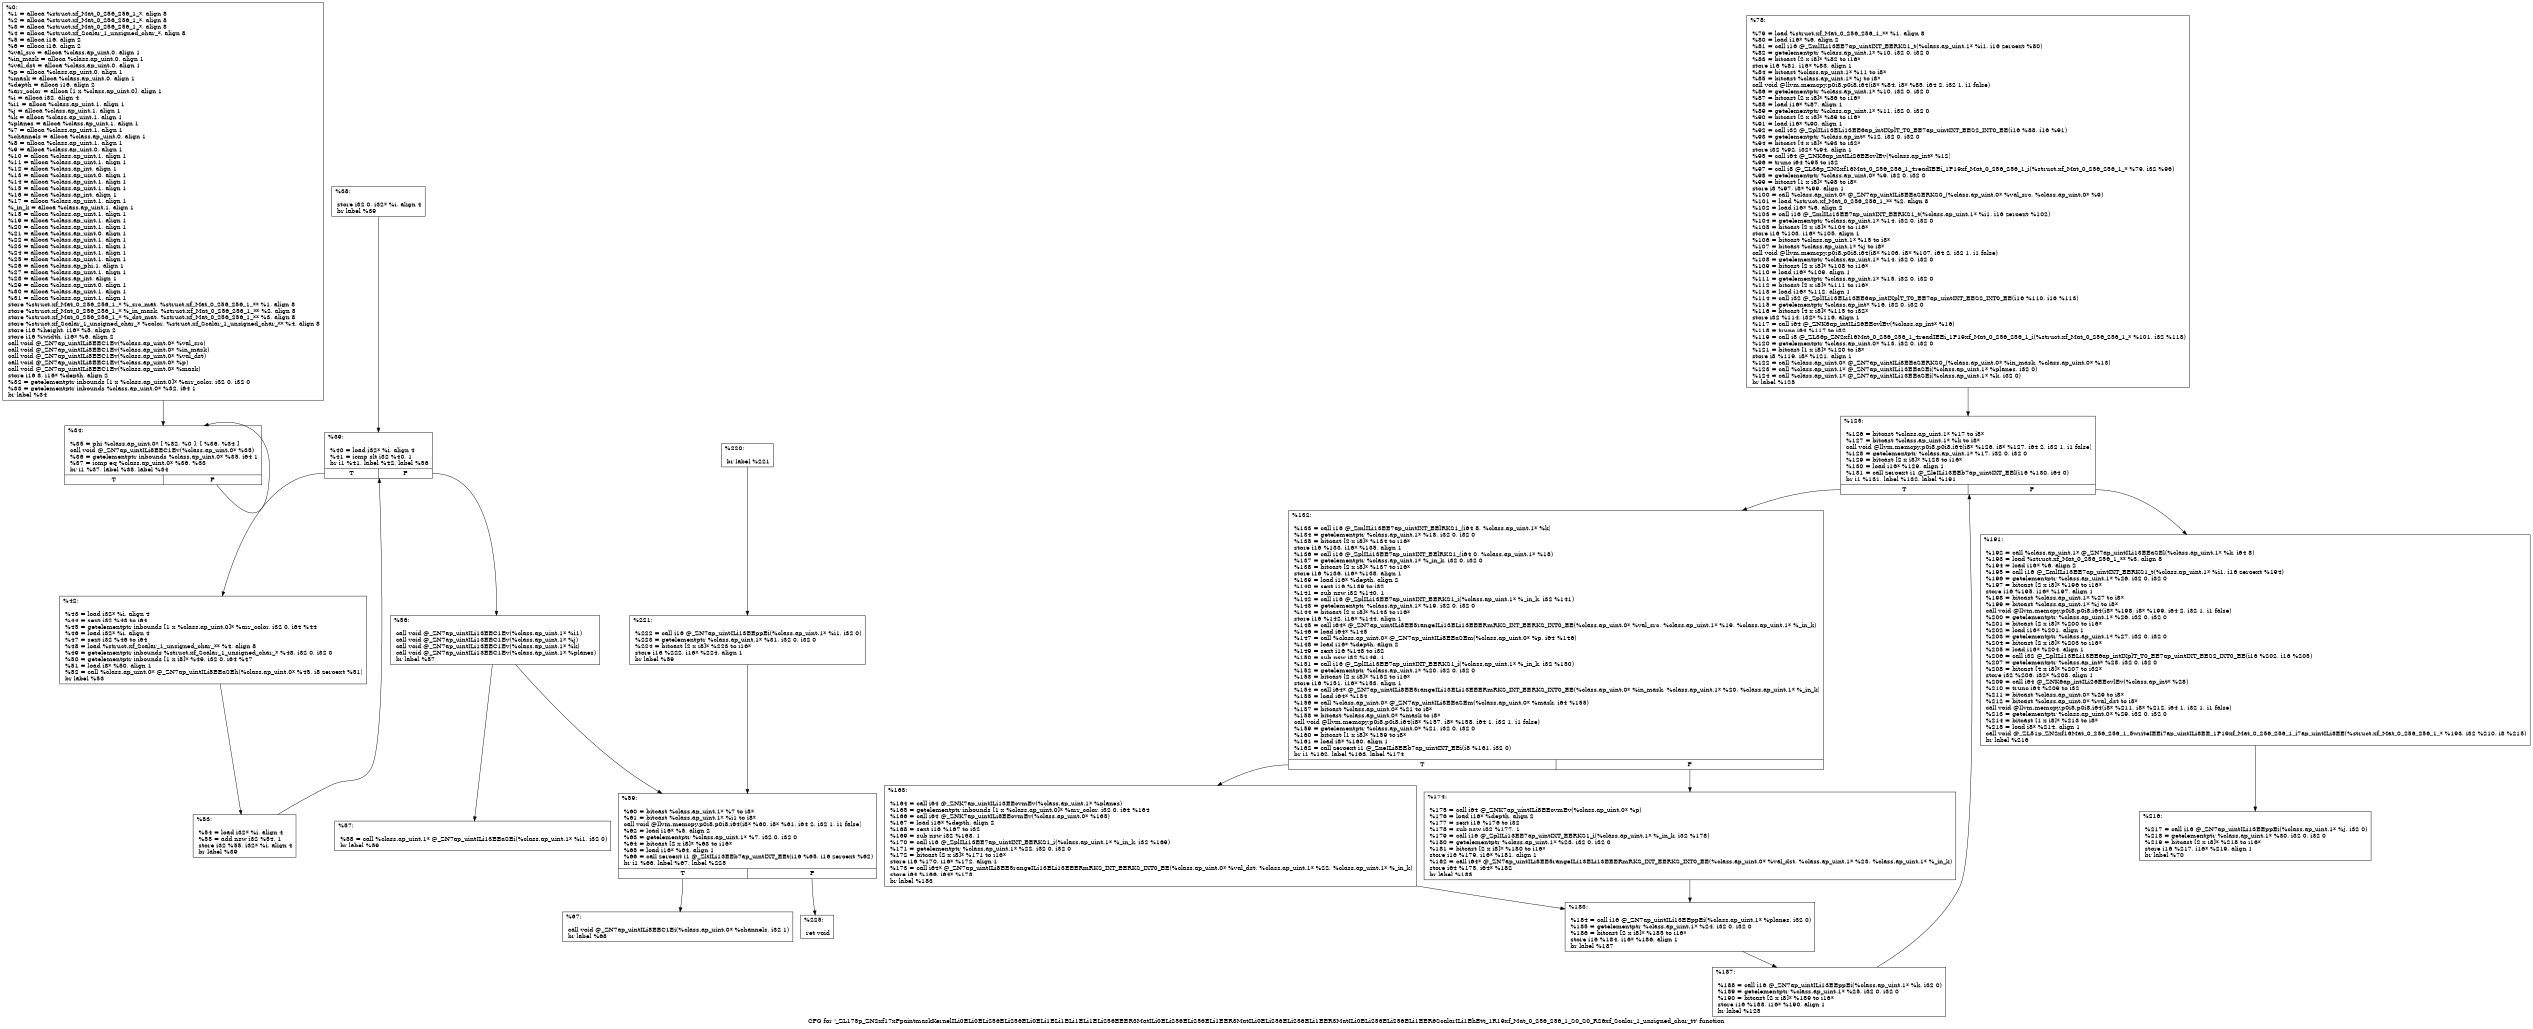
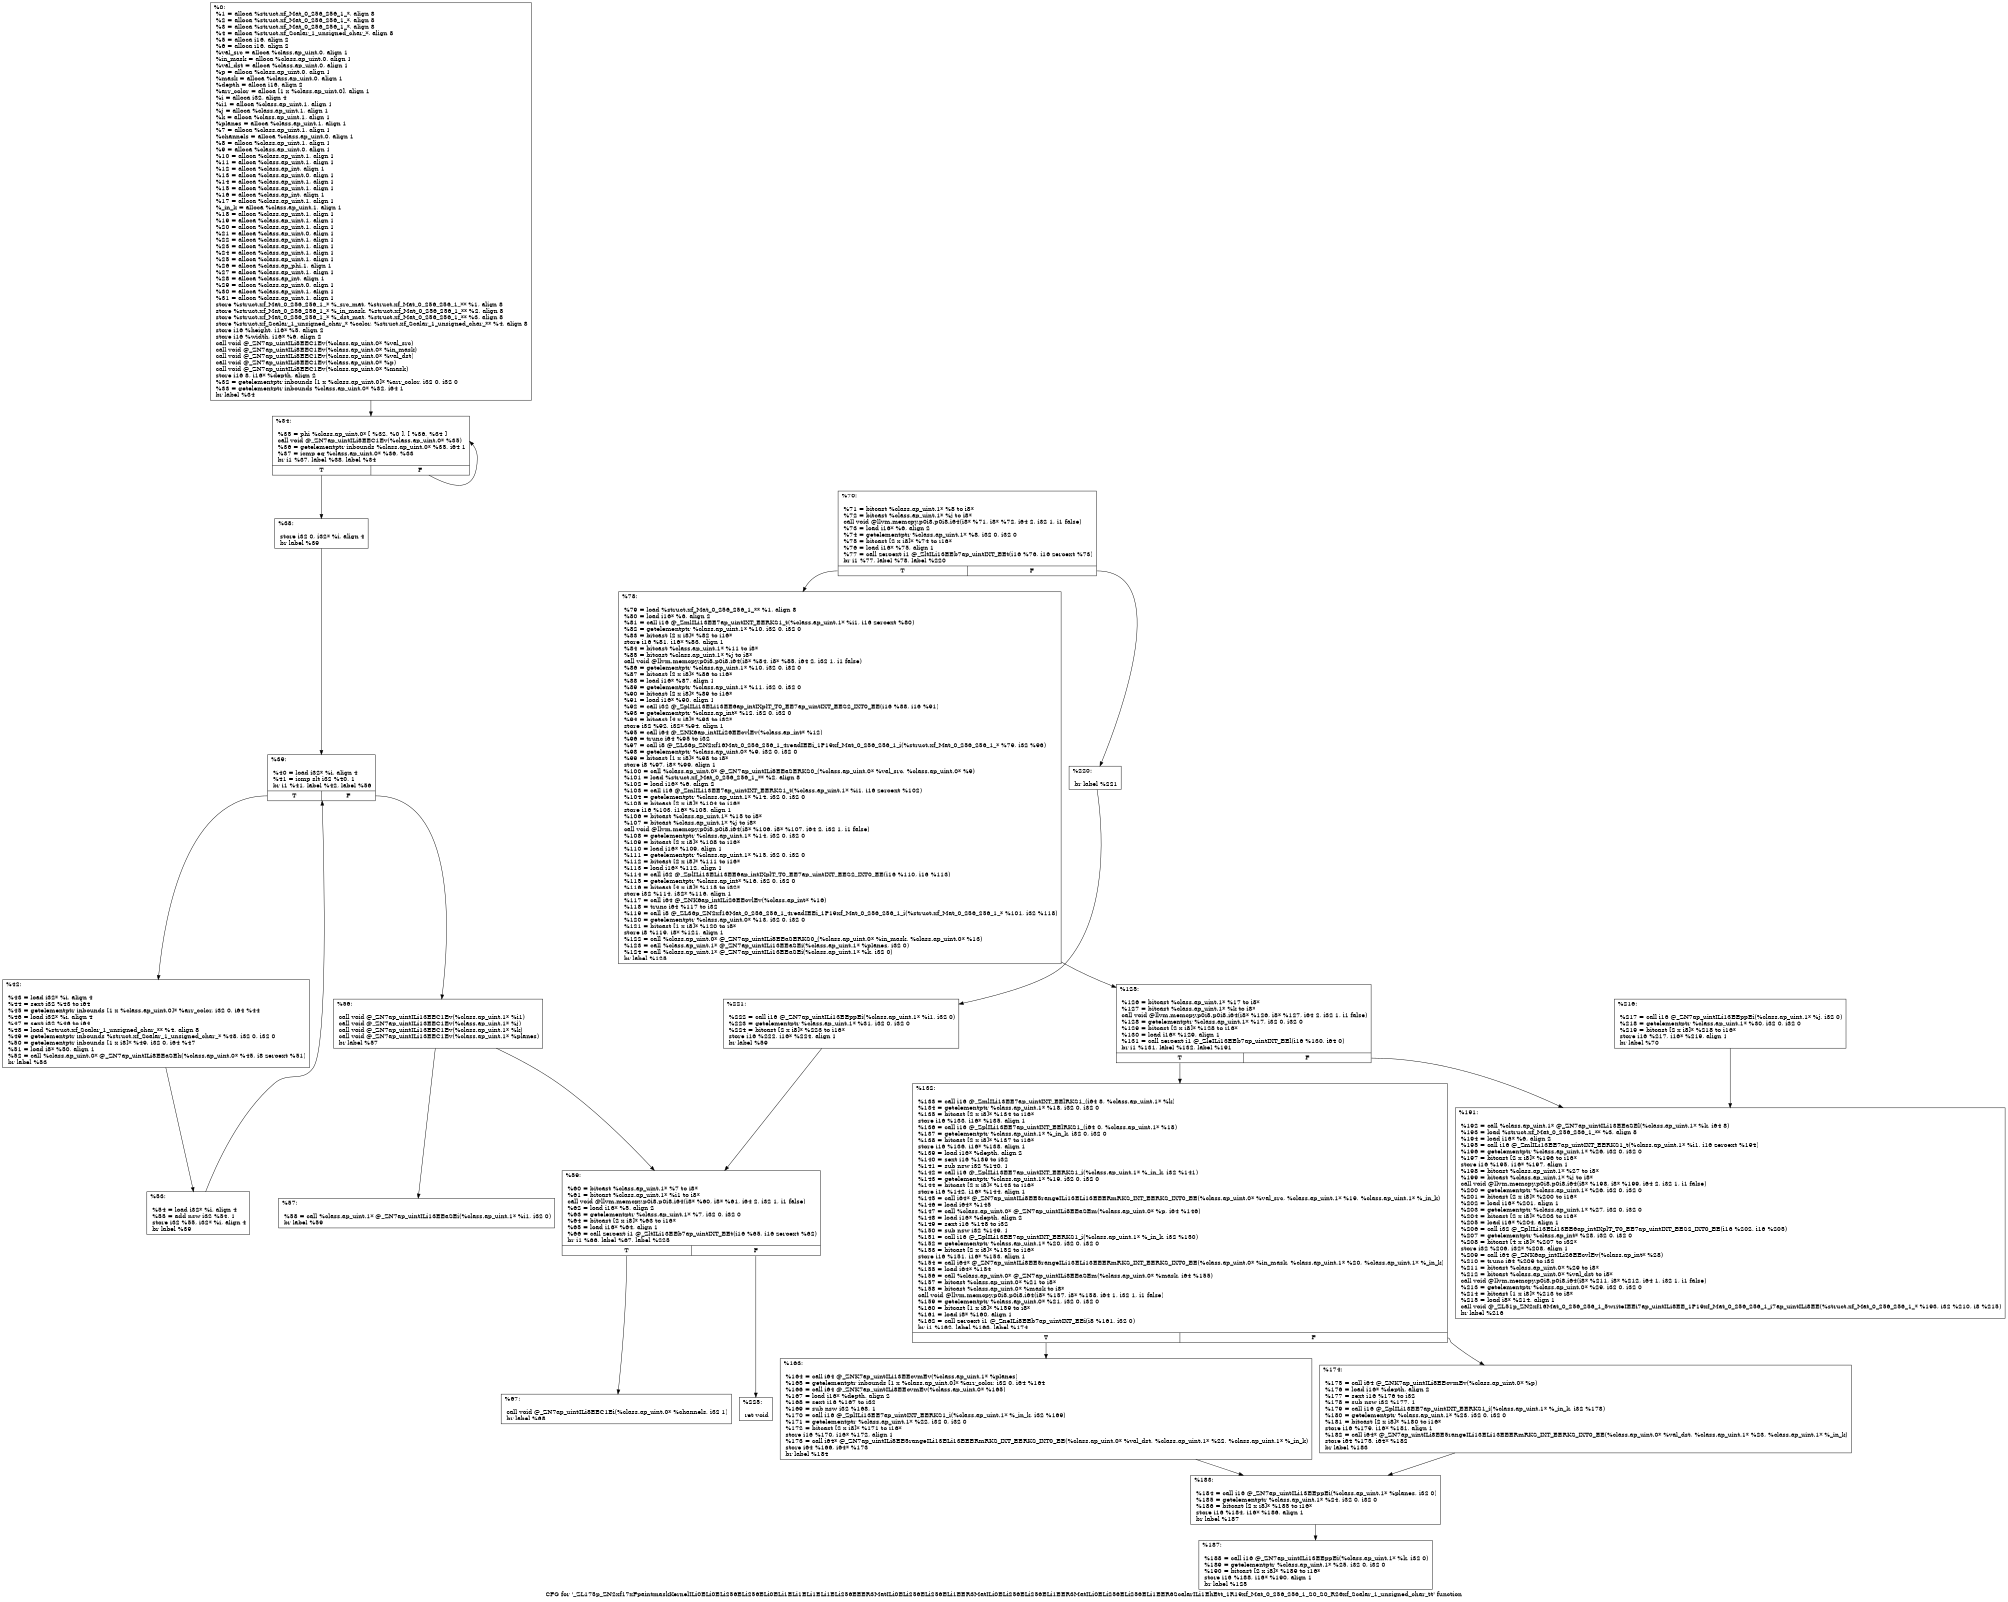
edge "%34:" -> "%38:": added
node "%70:": added
edge "%187:" -> "%125:": removed
edge "%191:" -> "%216:": reversed
node "%163:": text "br label %183" -> "br label %184"
